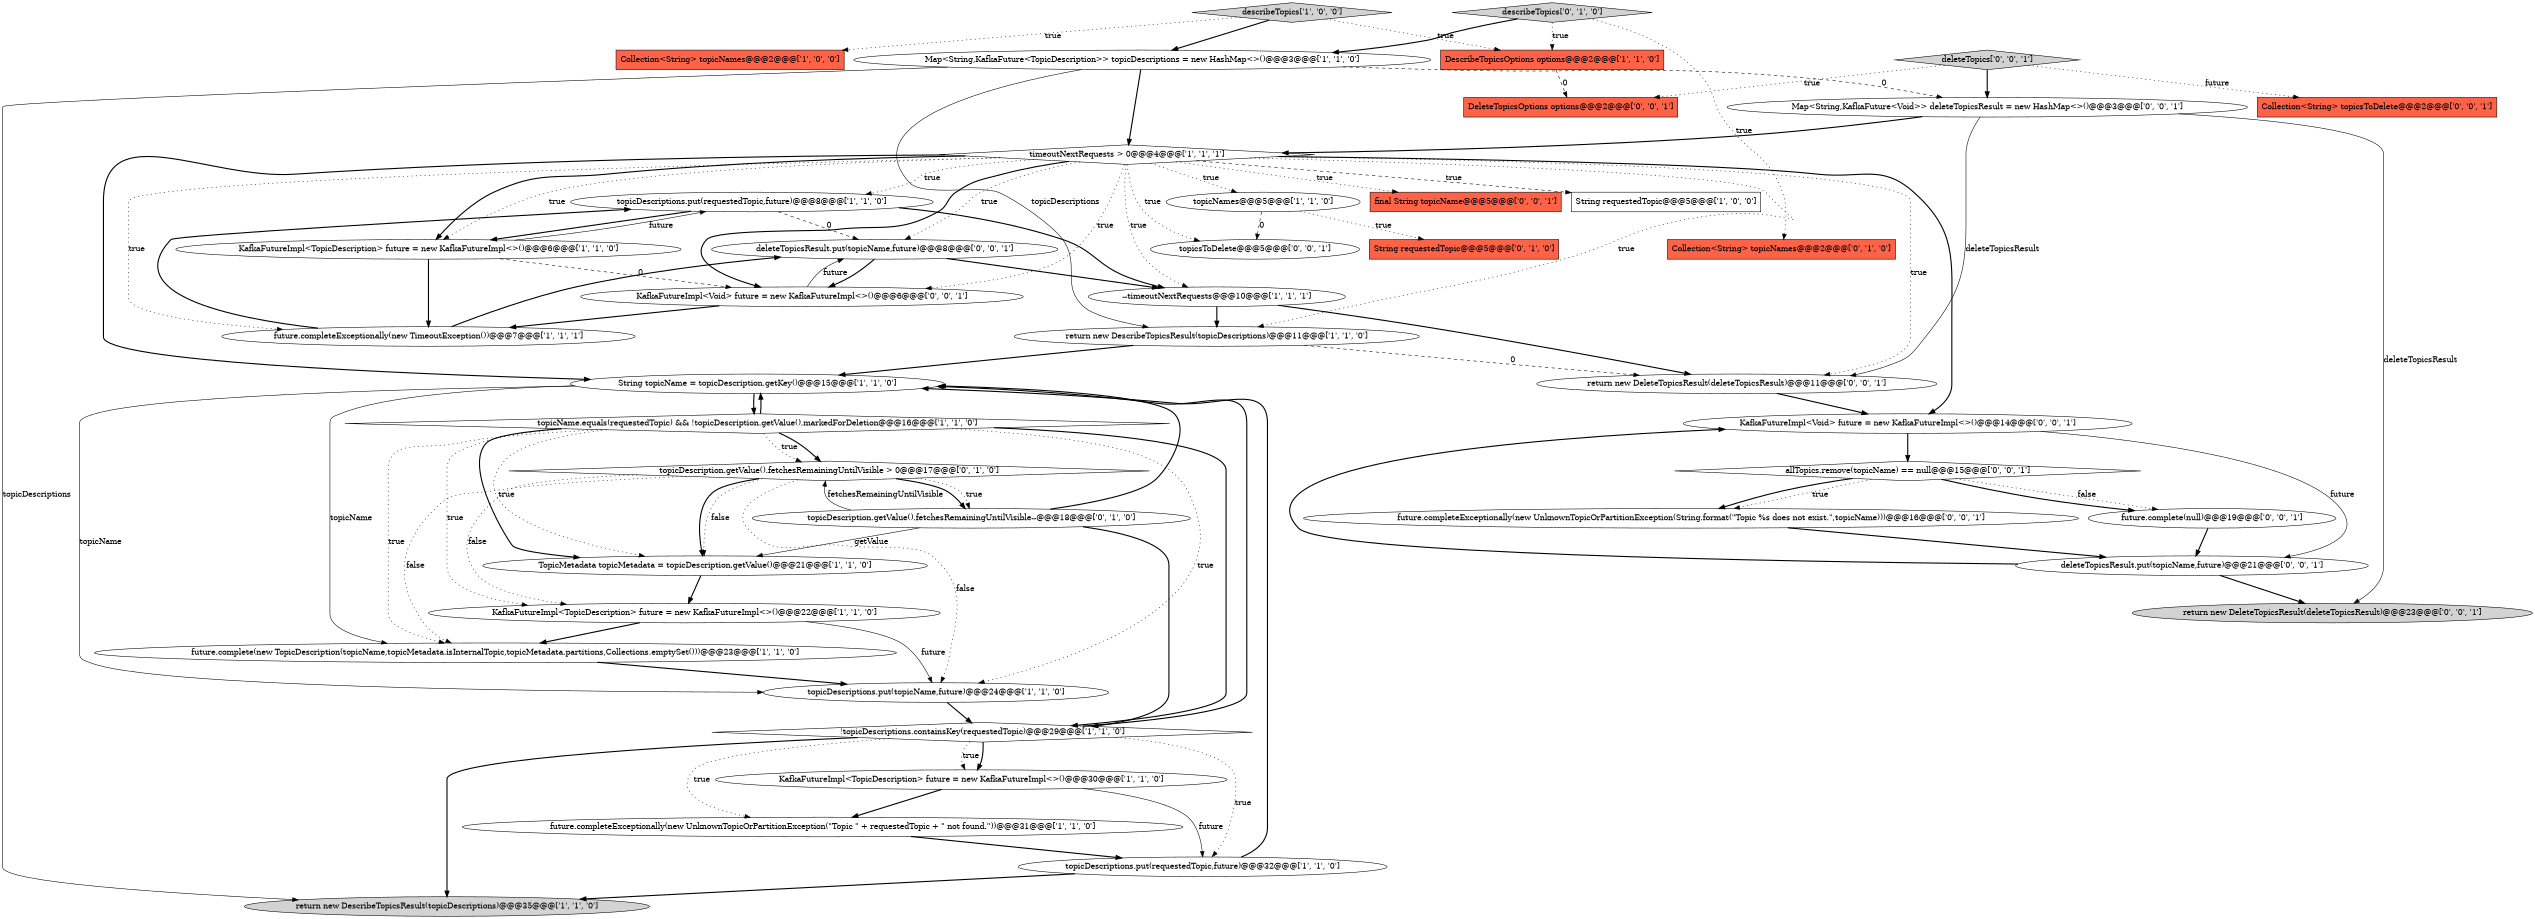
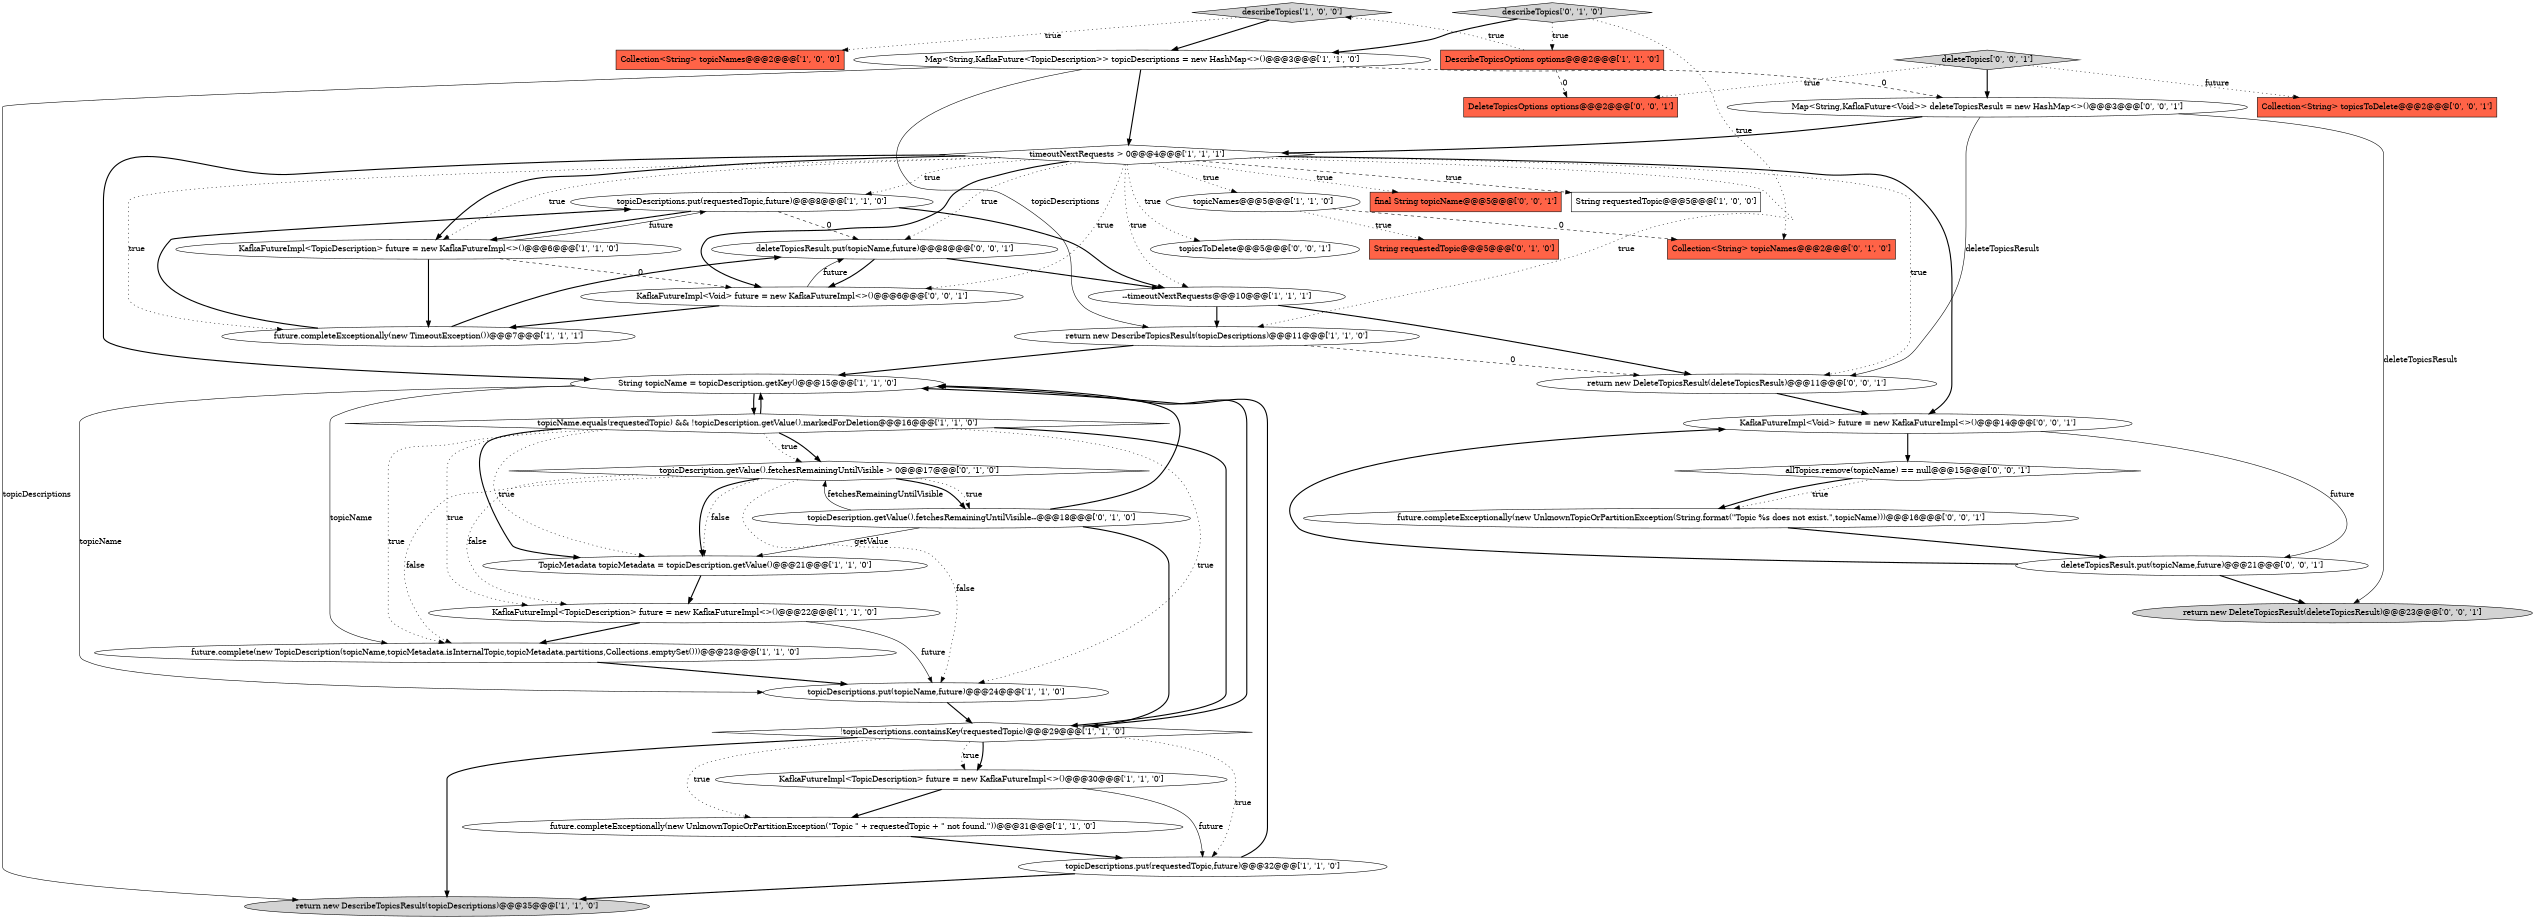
edge "describeTopics['1', '0', '0']" -> "DescribeTopicsOptions options@@@2@@@['1', '1', '0']": reversed
edge "topicNames@@@5@@@['1', '1', '0']" -> "topicsToDelete@@@5@@@['0', '0', '1']": now "topicNames@@@5@@@['1', '1', '0']" -> "Collection<String> topicNames@@@2@@@['0', '1', '0']"
node "future.complete(null)@@@19@@@['0', '0', '1']": removed
